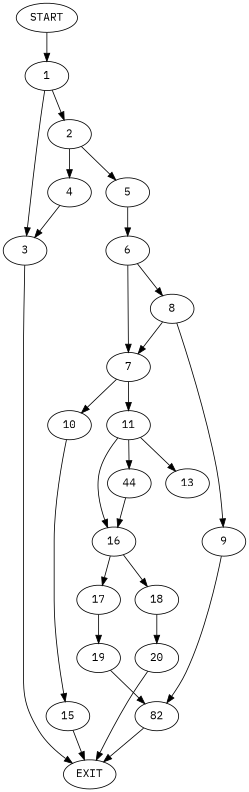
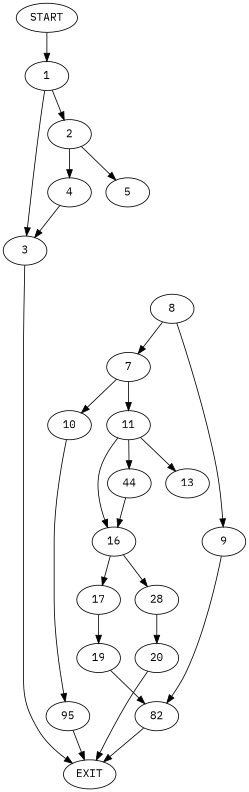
node "6": removed
node "18": label "18" -> "28"
node "15": label "15" -> "95"
